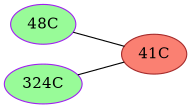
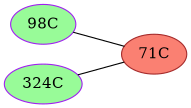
node "48C": label "48C" -> "98C"
node "41C": label "41C" -> "71C"
